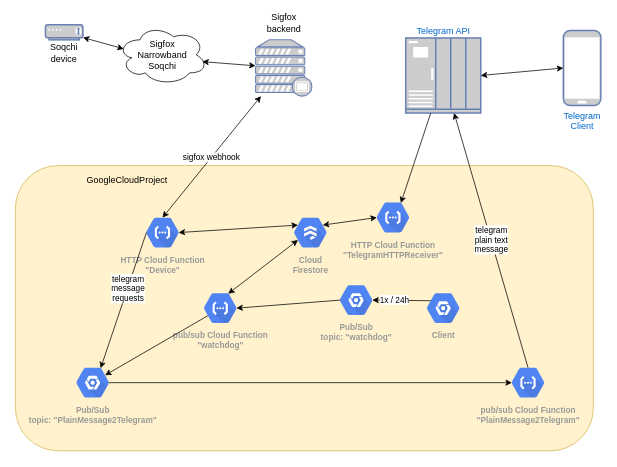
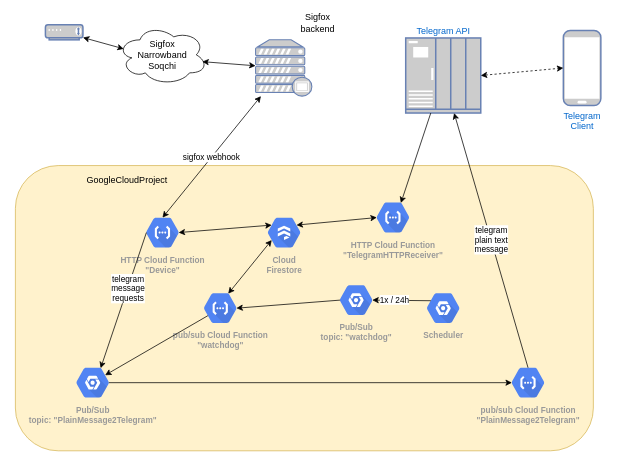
node "Sigfox backend": moved (284, 23) -> (317, 23)
node "Soqchi device": removed
edge "Telegram Client" -- "Telegram API": style solid -> dashed
node "Cloud Firestore": moved (310, 232) -> (284, 232)
node "Client": label "Client" -> "Scheduler"
